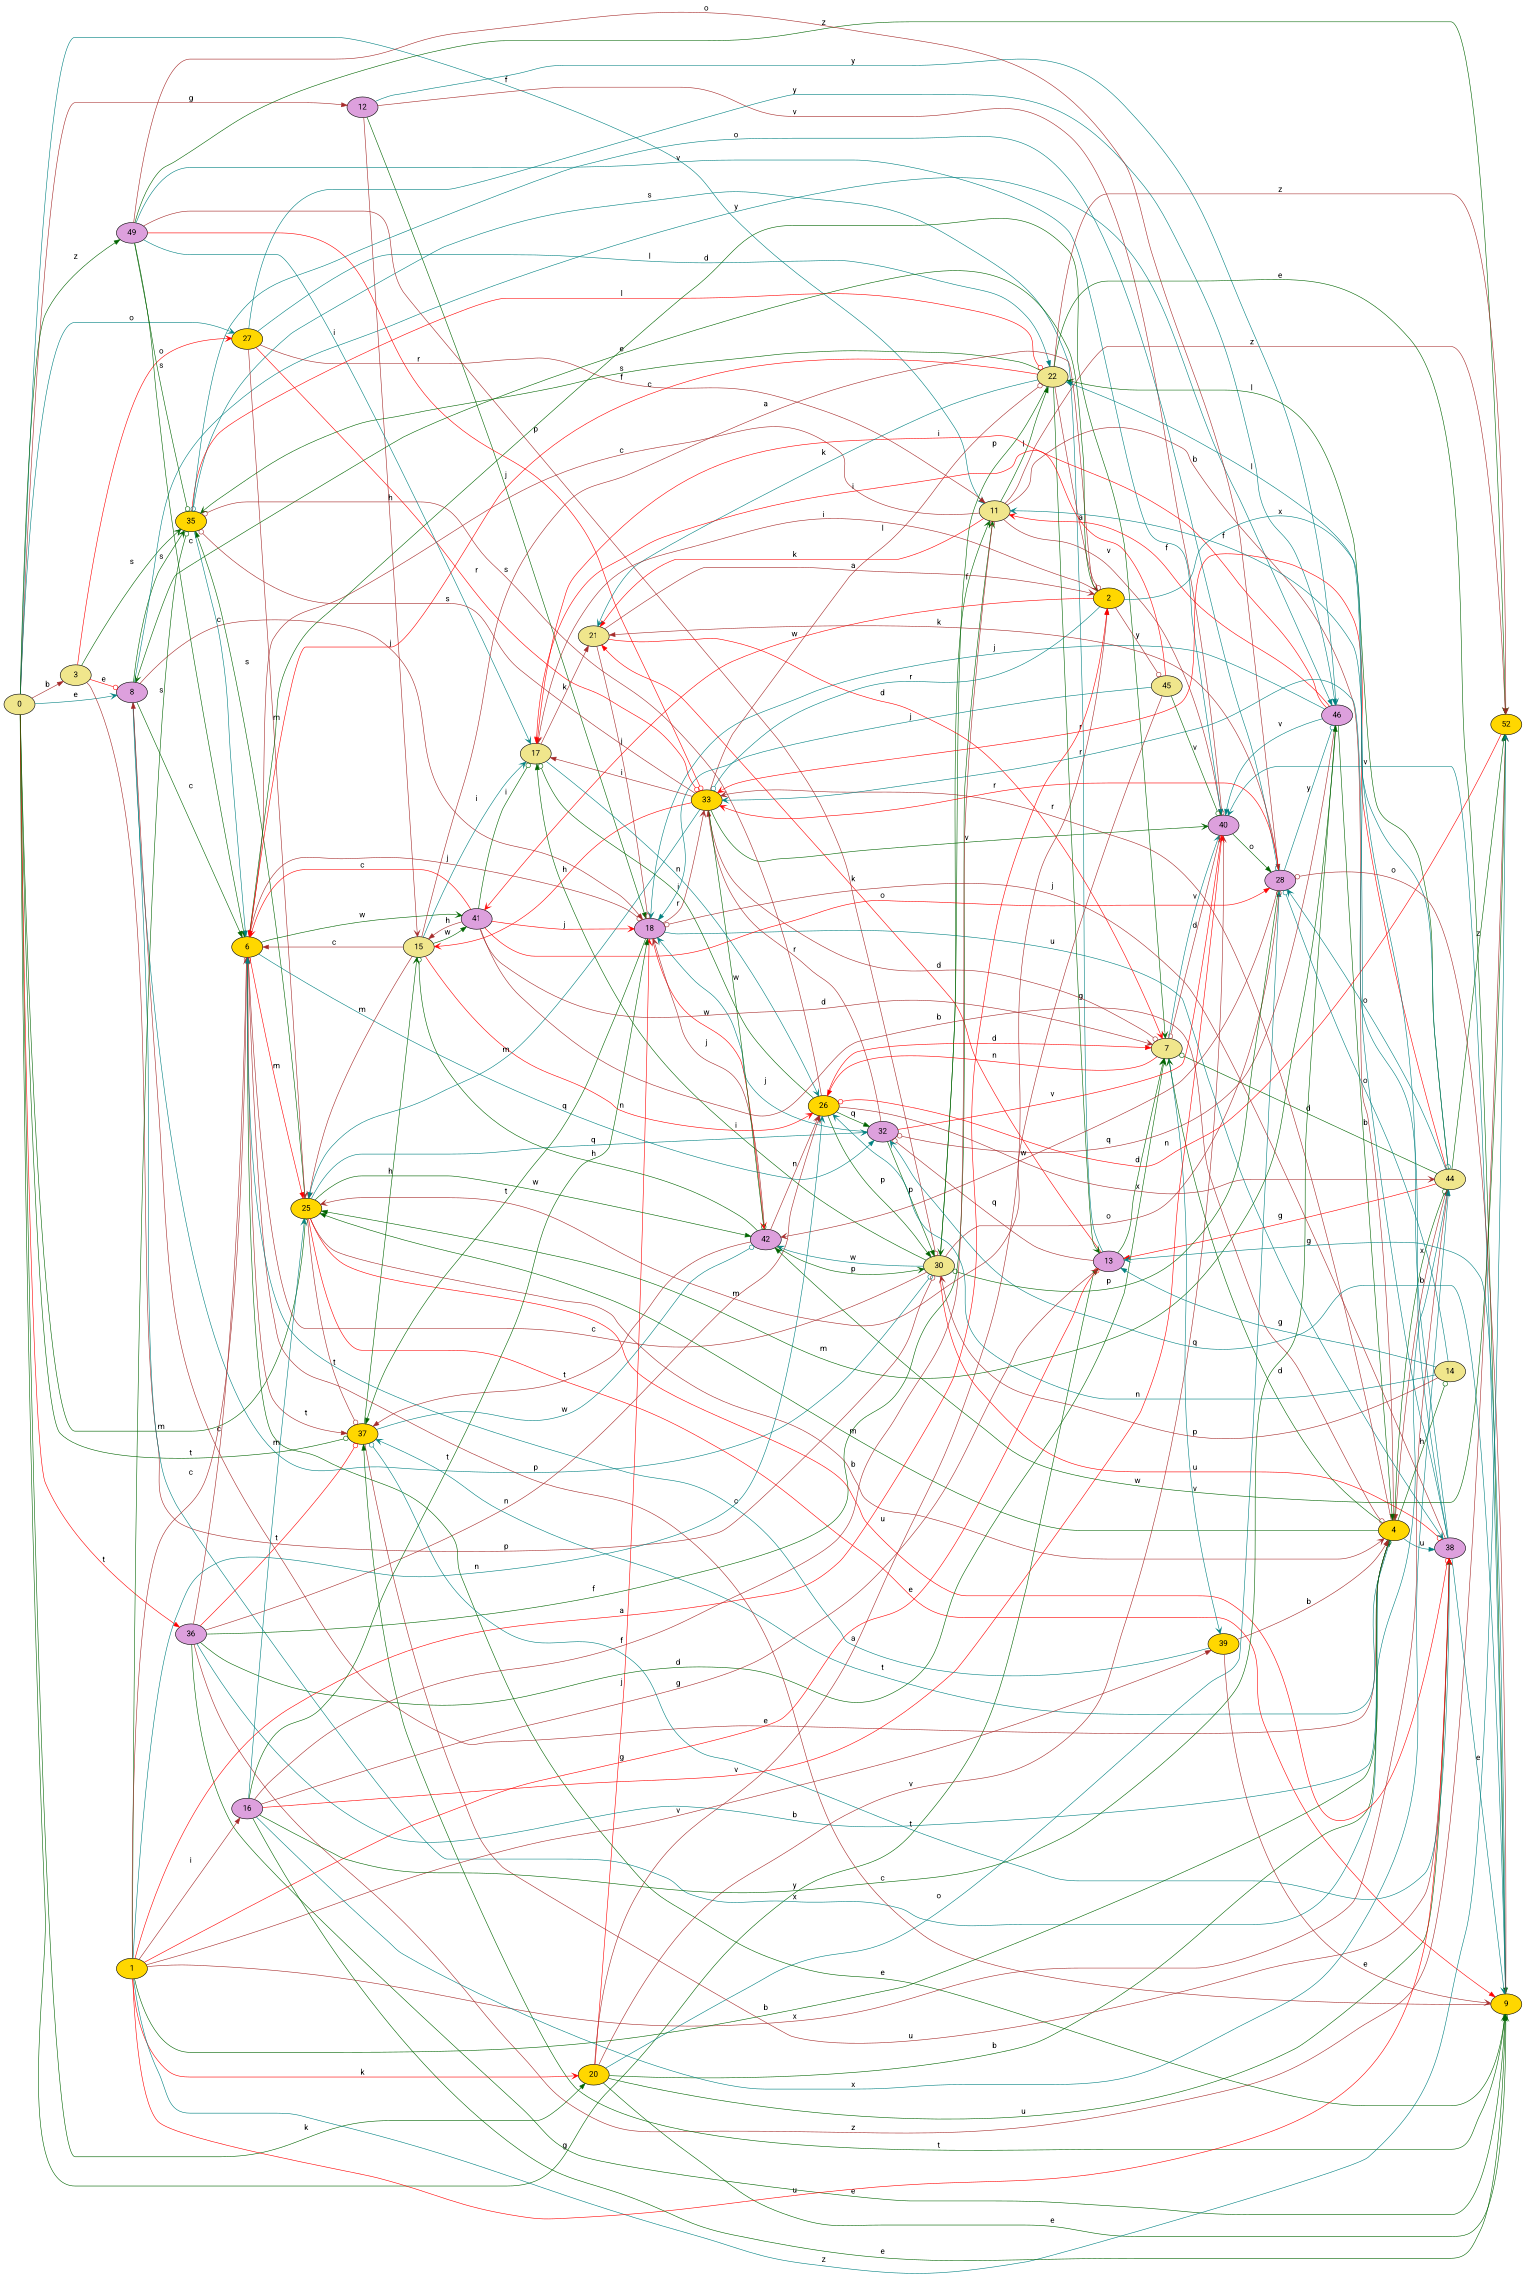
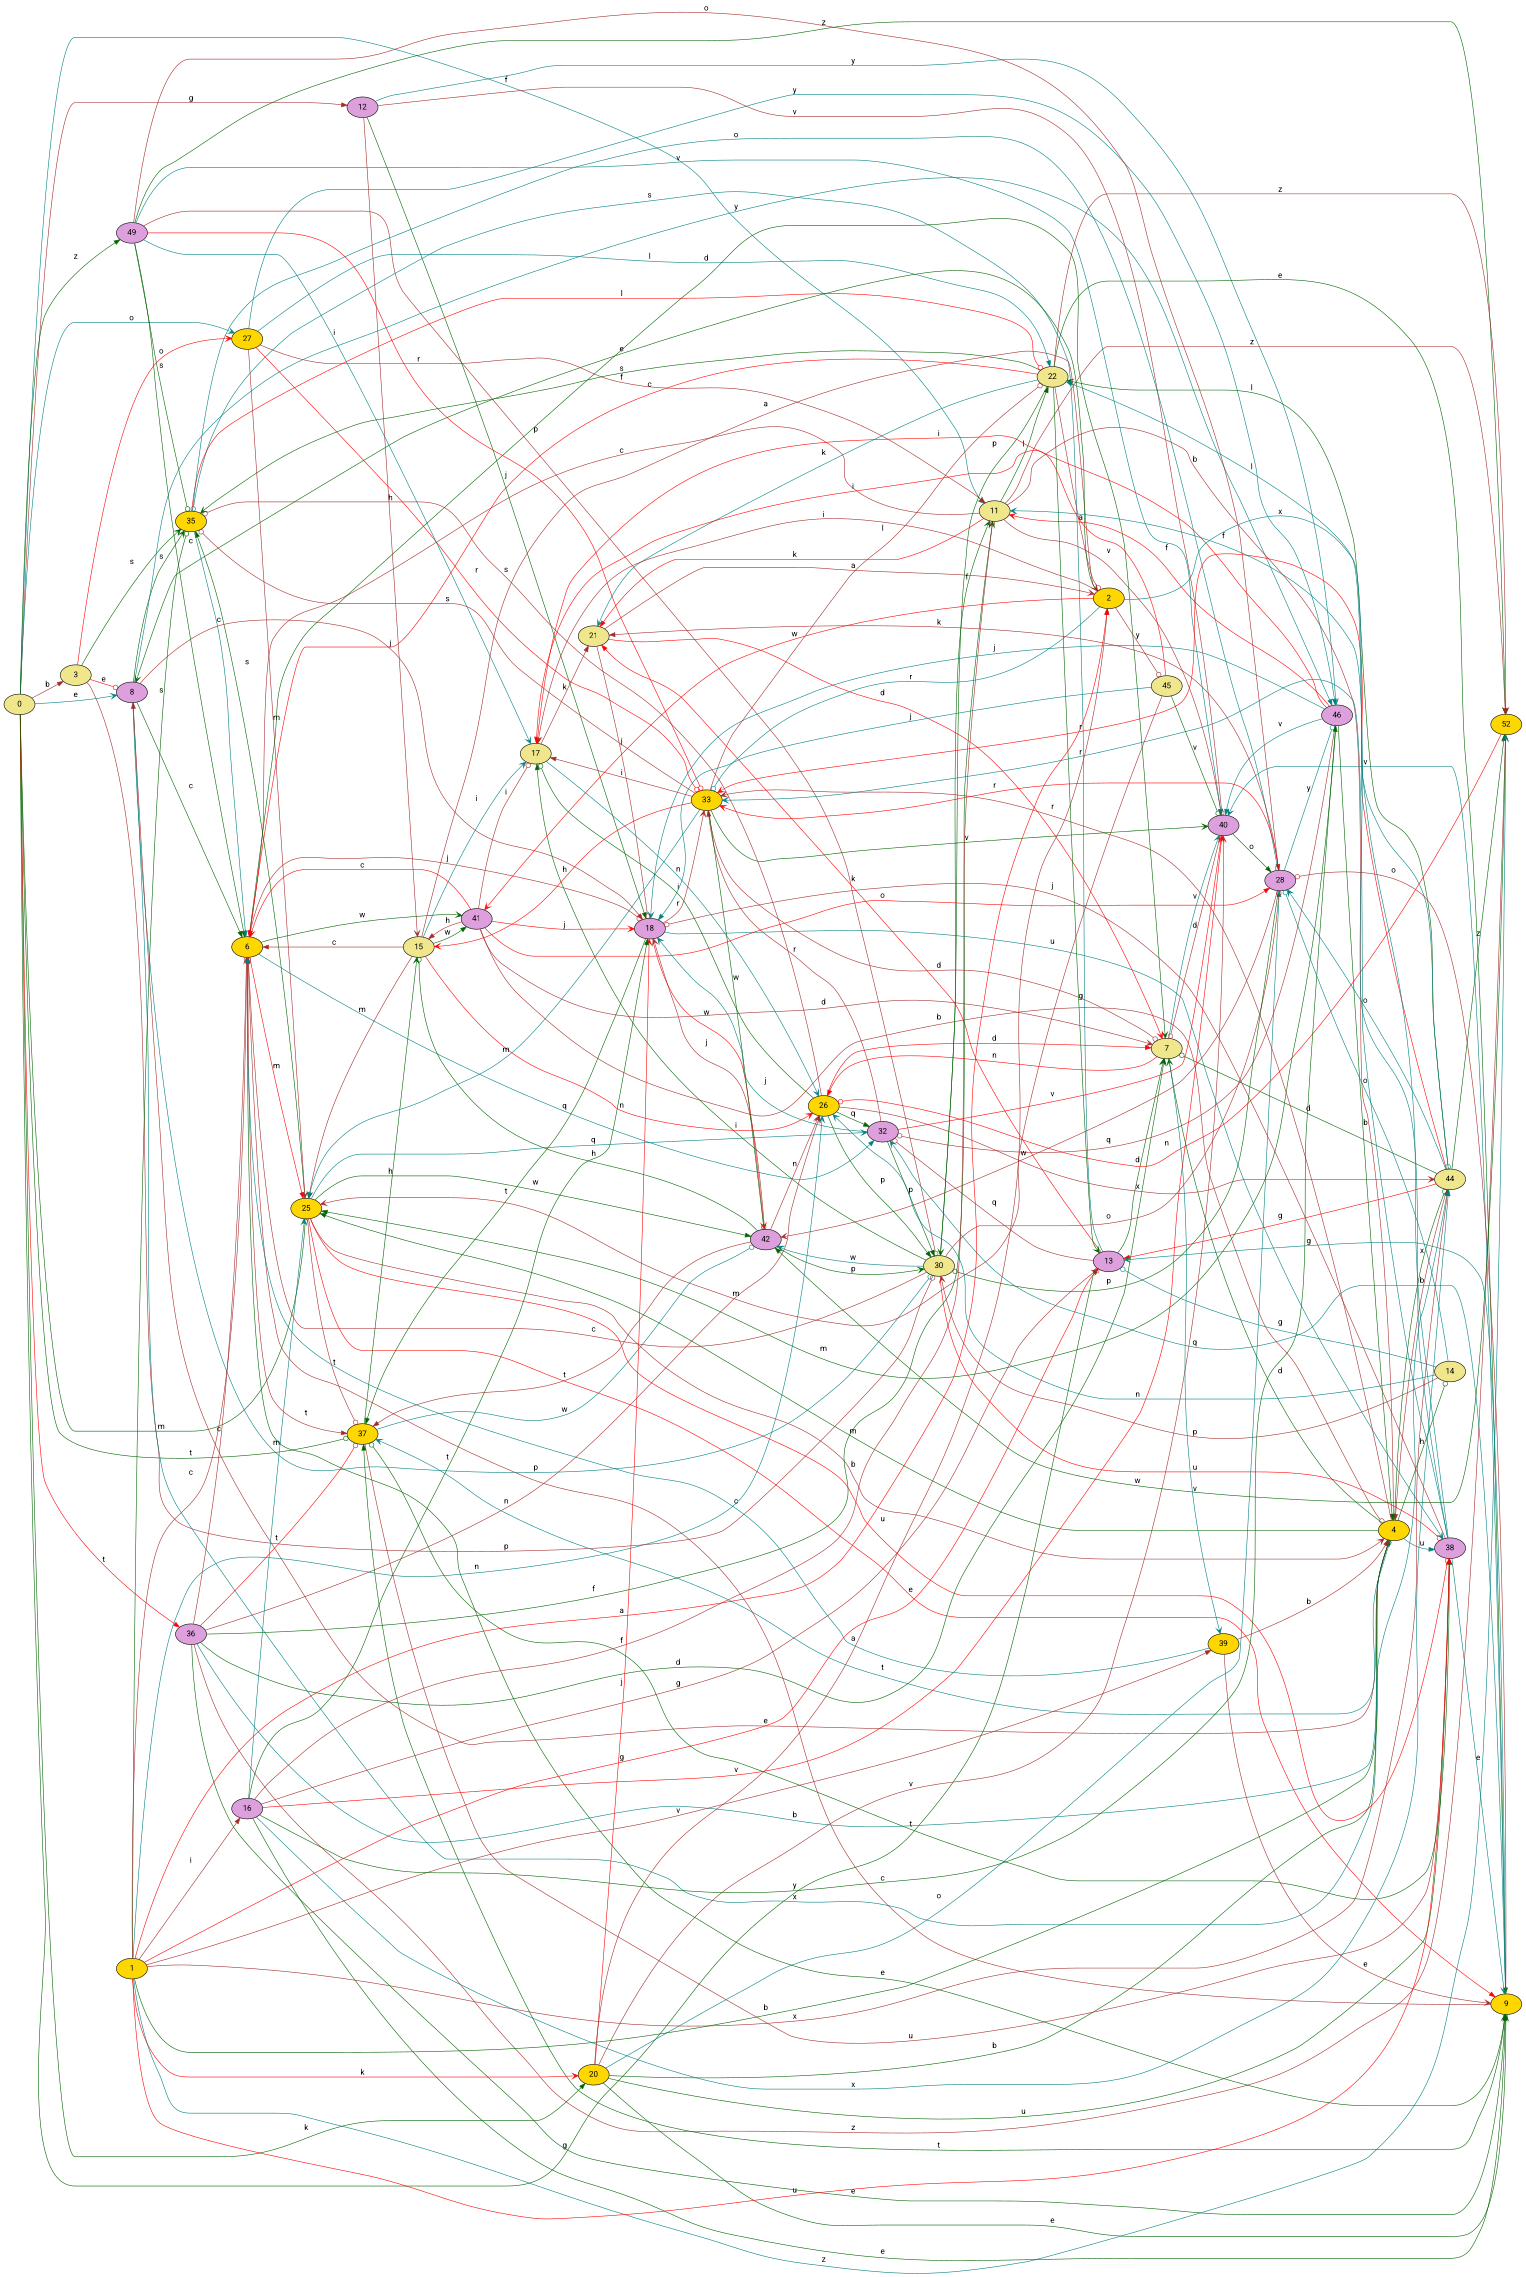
edge "41" -> "17": color darkgreen -> brown
edge "14" -> "13": arrowhead normal -> odot
edge "38" -> "37": color teal -> darkgreen
